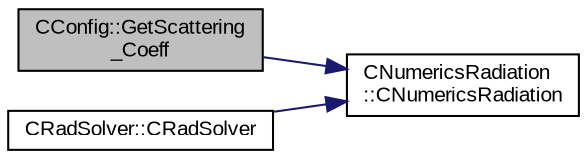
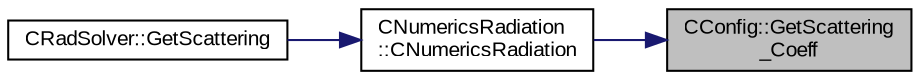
edge "CConfig::GetScattering _Coeff" -> "CNumericsRadiation ::CNumericsRadiation": reversed
node "CRadSolver::CRadSolver": label "CRadSolver::CRadSolver" -> "CRadSolver::GetScattering"
